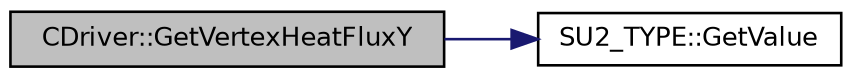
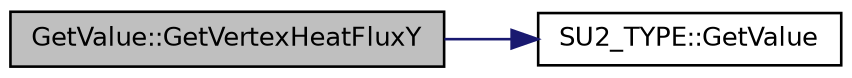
node "CDriver::GetVertexHeatFluxY": label "CDriver::GetVertexHeatFluxY" -> "GetValue::GetVertexHeatFluxY"
